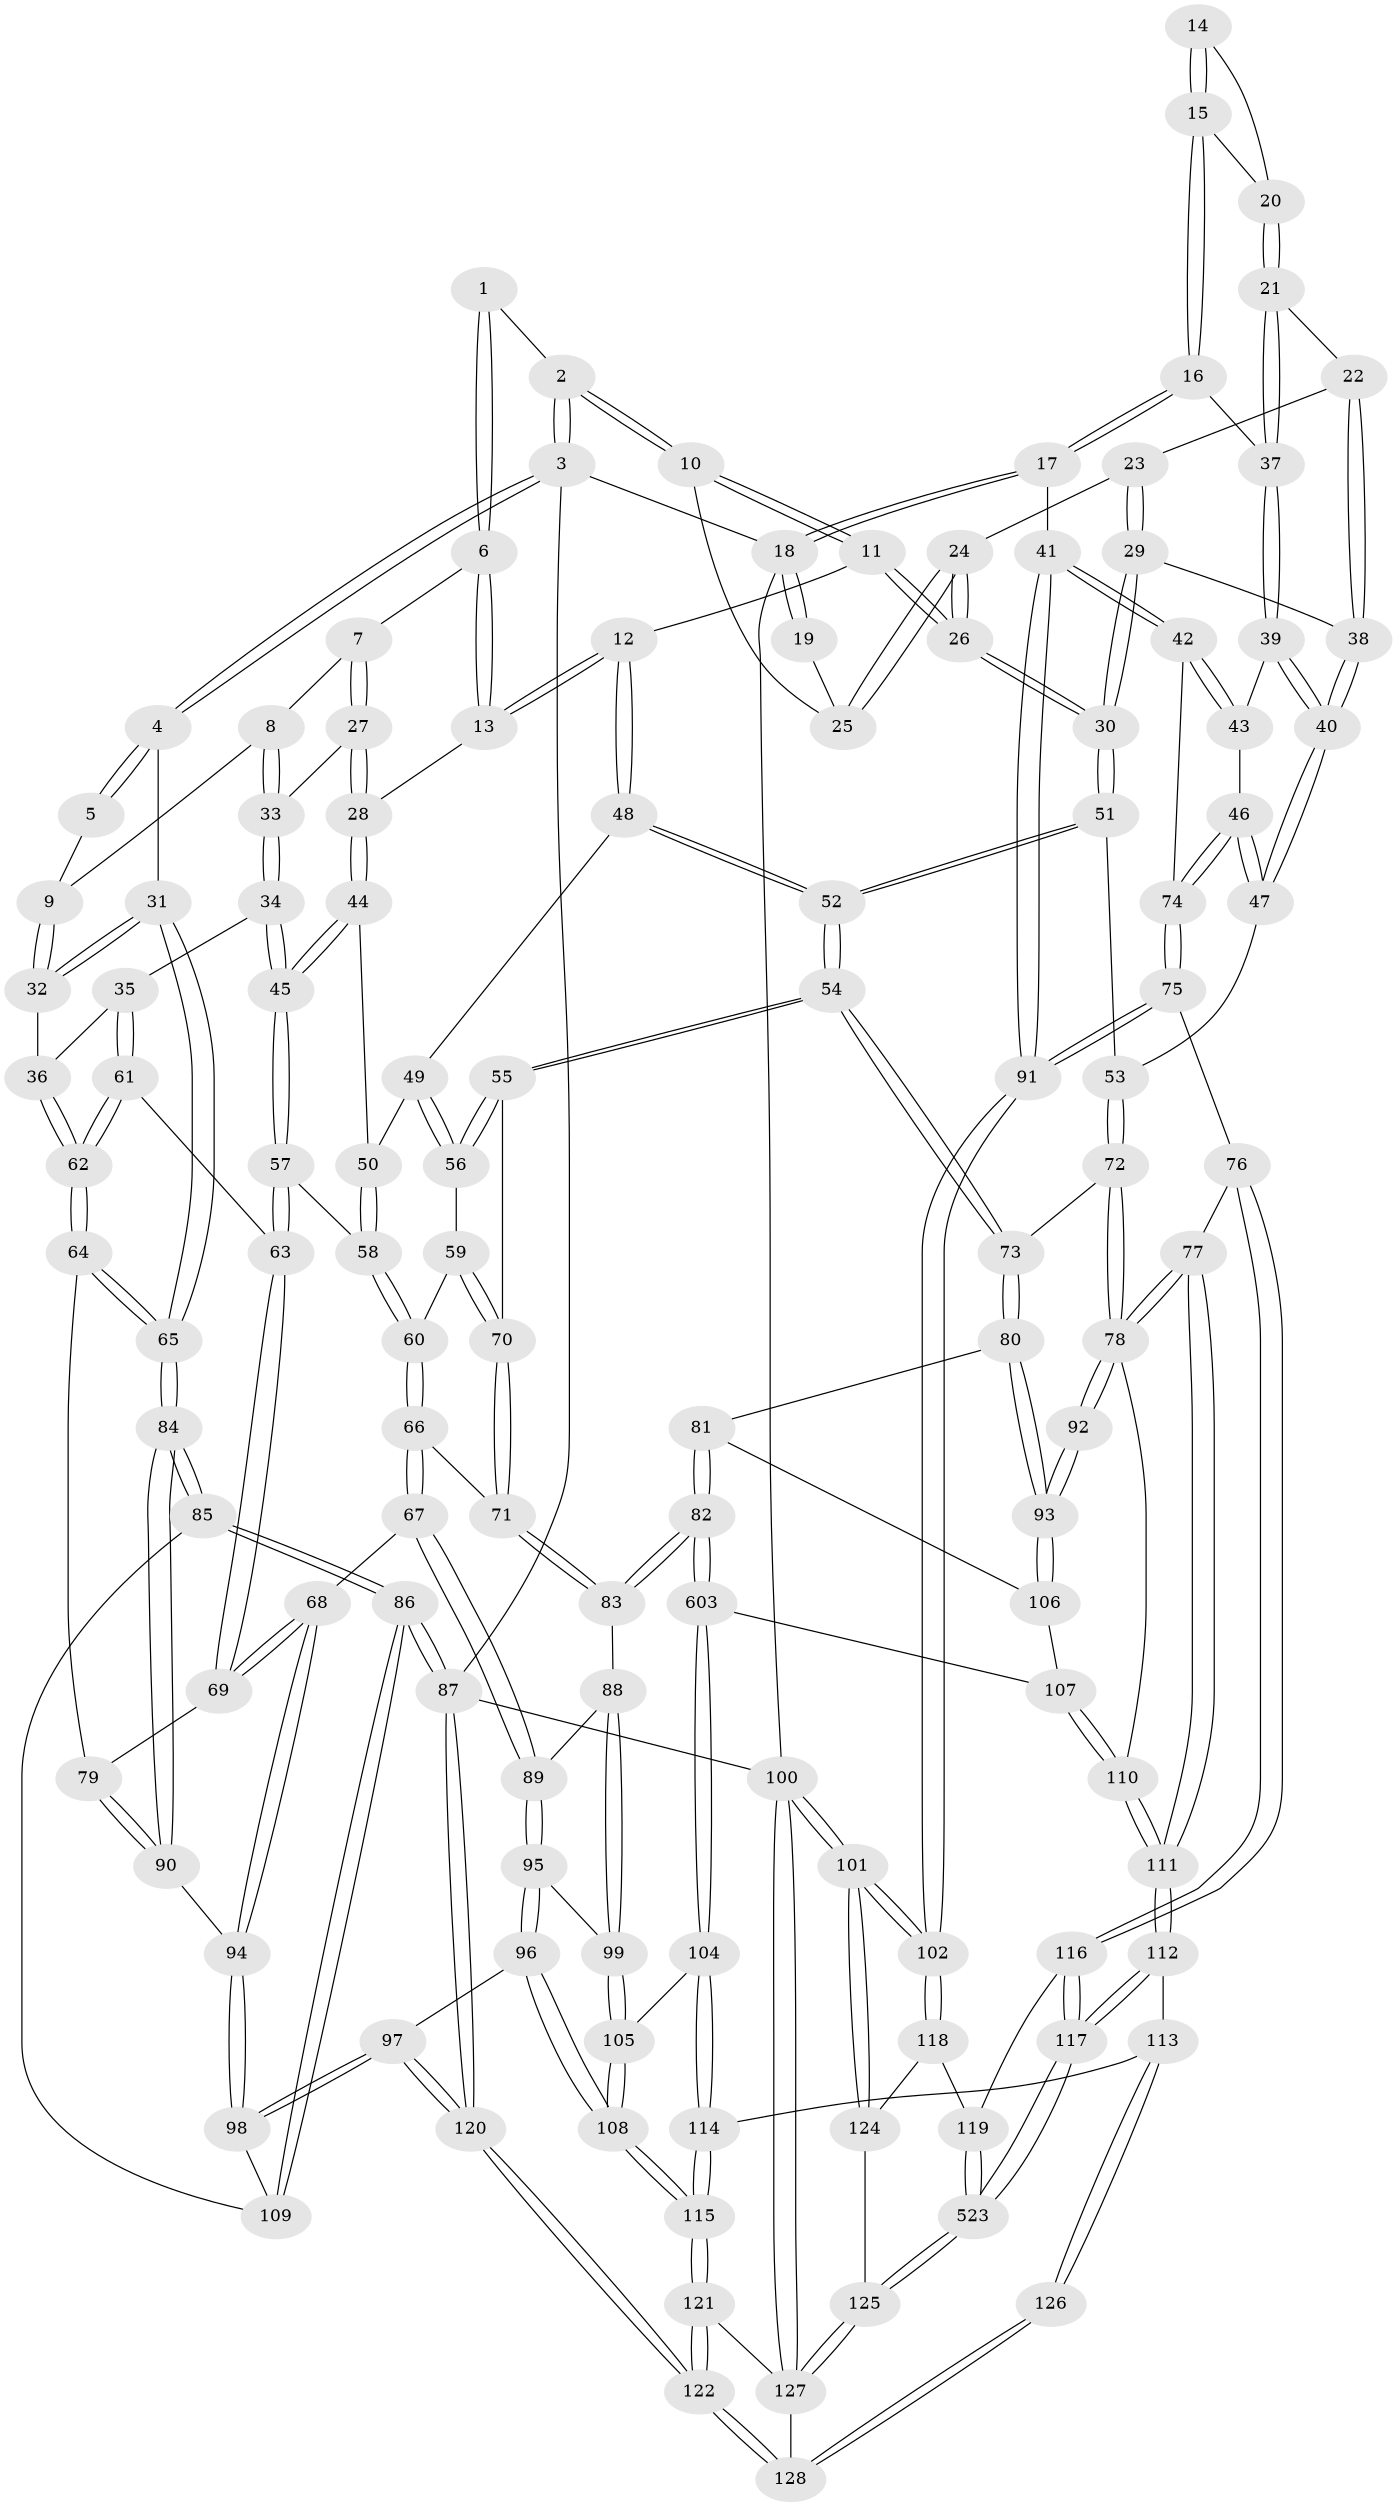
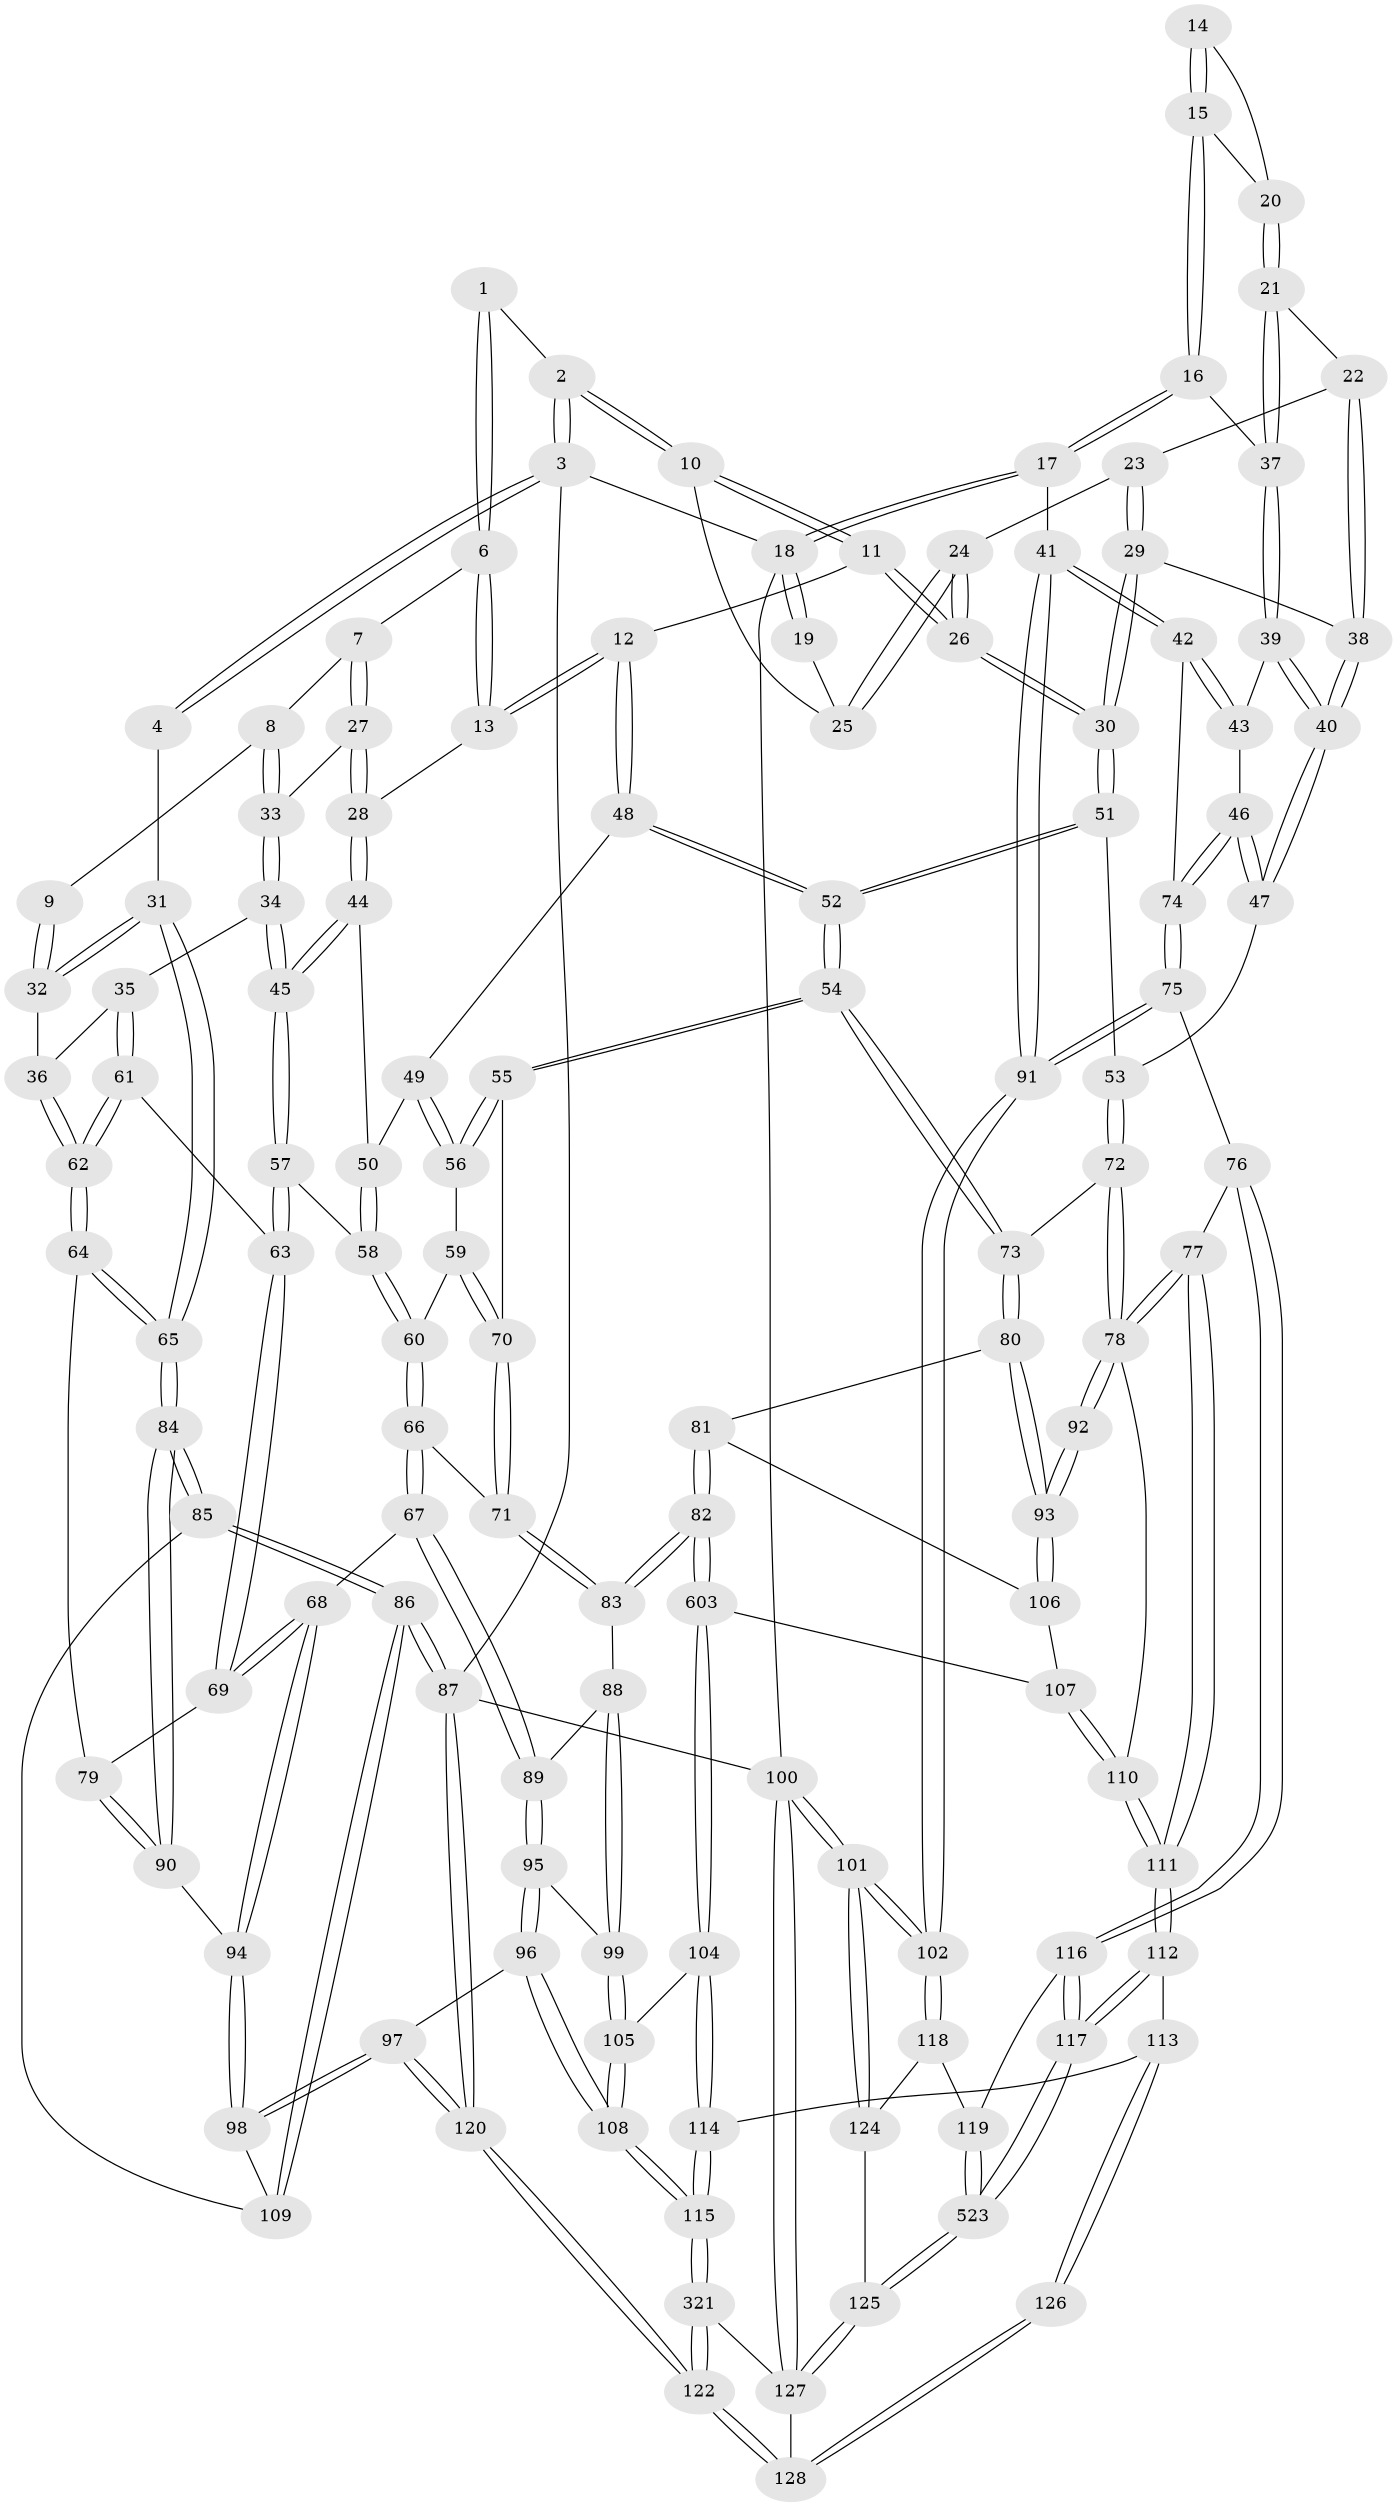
node "5": removed
node "121": label "121" -> "321"
